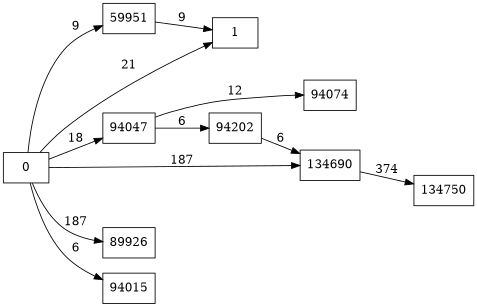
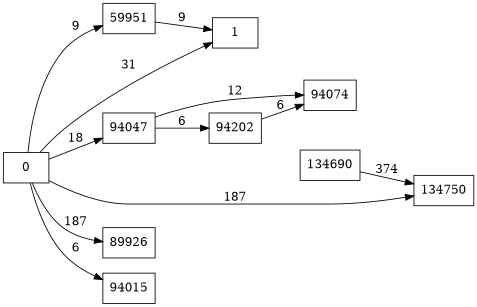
edge "0" -> "1": label "21" -> "31"
edge "94202" -> "134690": now "94202" -> "94074"
edge "0" -> "134690": now "0" -> "134750"
